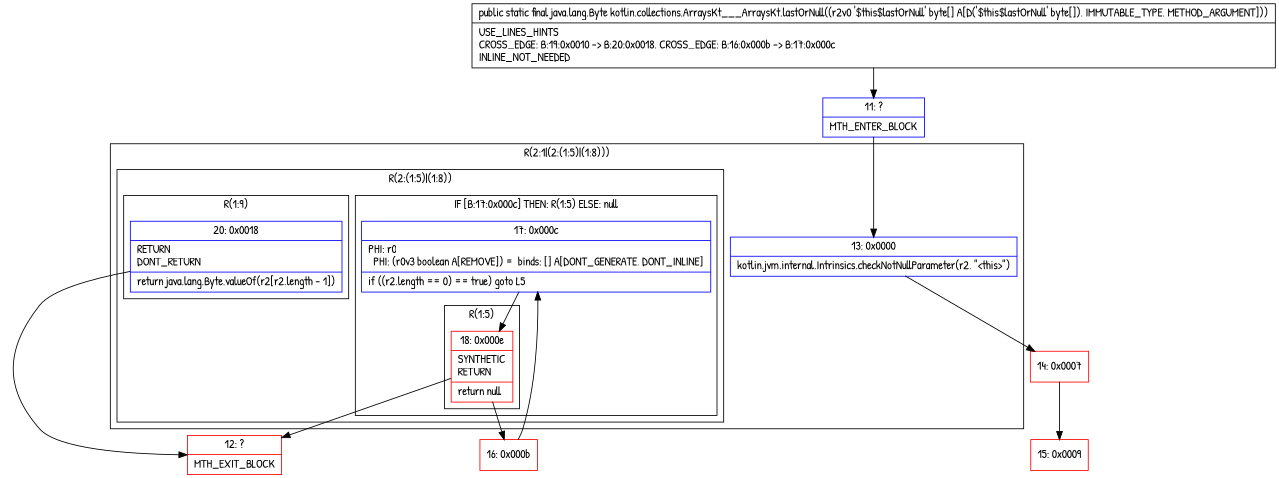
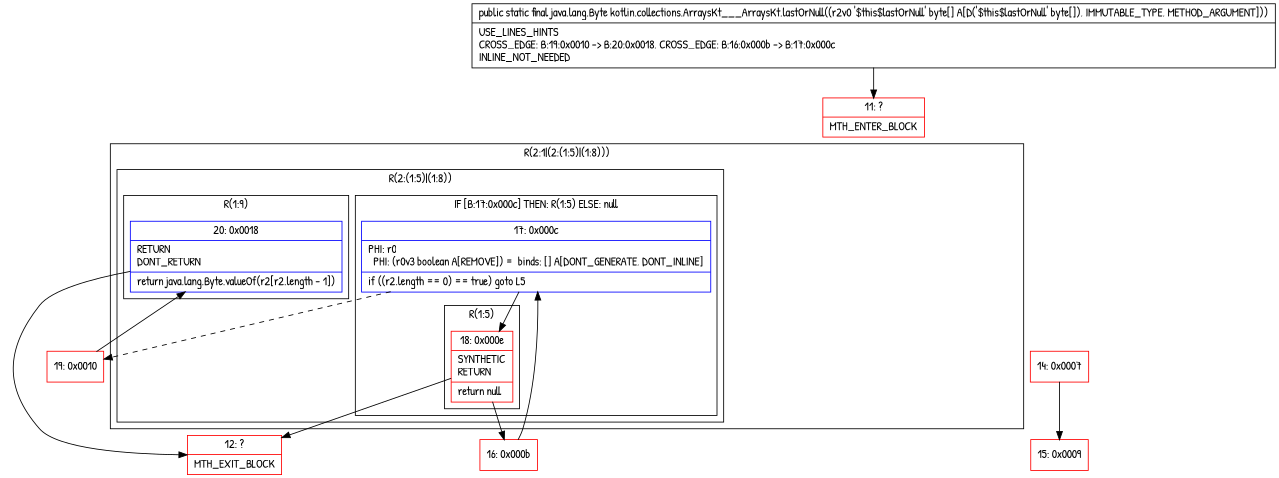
node "11: ?": color blue -> red
node "13: 0x0000": removed
node "19: 0x0010": added
